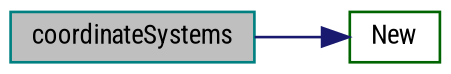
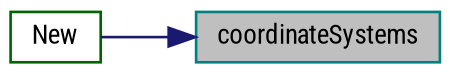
edge "coordinateSystems" -> "New": reversed
